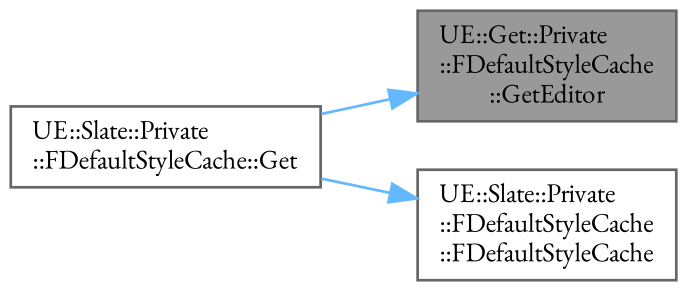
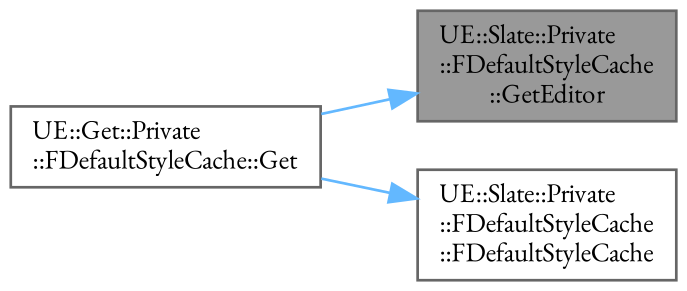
node "UE::Get::Private ::FDefaultStyleCache ::GetEditor": label "UE::Get::Private ::FDefaultStyleCache ::GetEditor" -> "UE::Slate::Private ::FDefaultStyleCache ::GetEditor"
node "UE::Slate::Private ::FDefaultStyleCache::Get": label "UE::Slate::Private ::FDefaultStyleCache::Get" -> "UE::Get::Private ::FDefaultStyleCache::Get"
